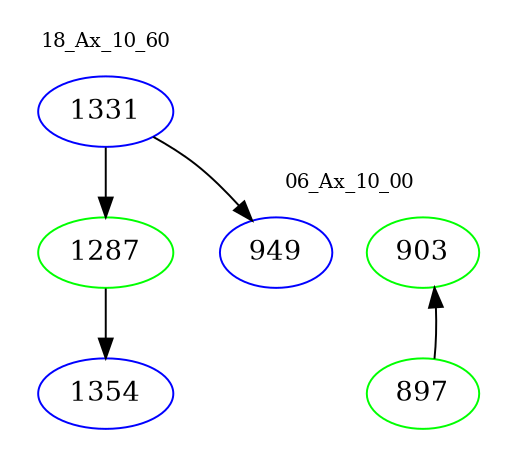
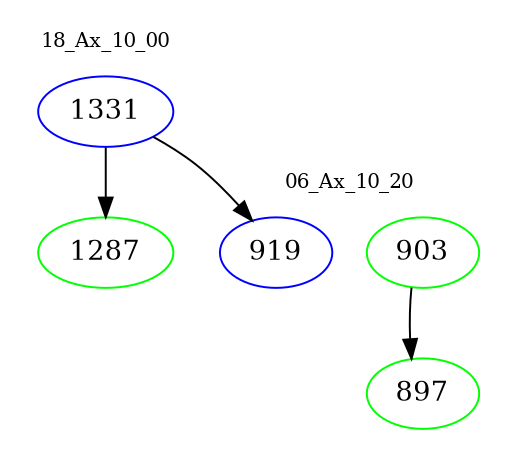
cluster "18_Ax_10_60": label "18_Ax_10_60" -> "18_Ax_10_00"
cluster "06_Ax_10_00": label "06_Ax_10_00" -> "06_Ax_10_20"
node "949": label "949" -> "919"
edge "897" -> "903": reversed
node "1354": removed
